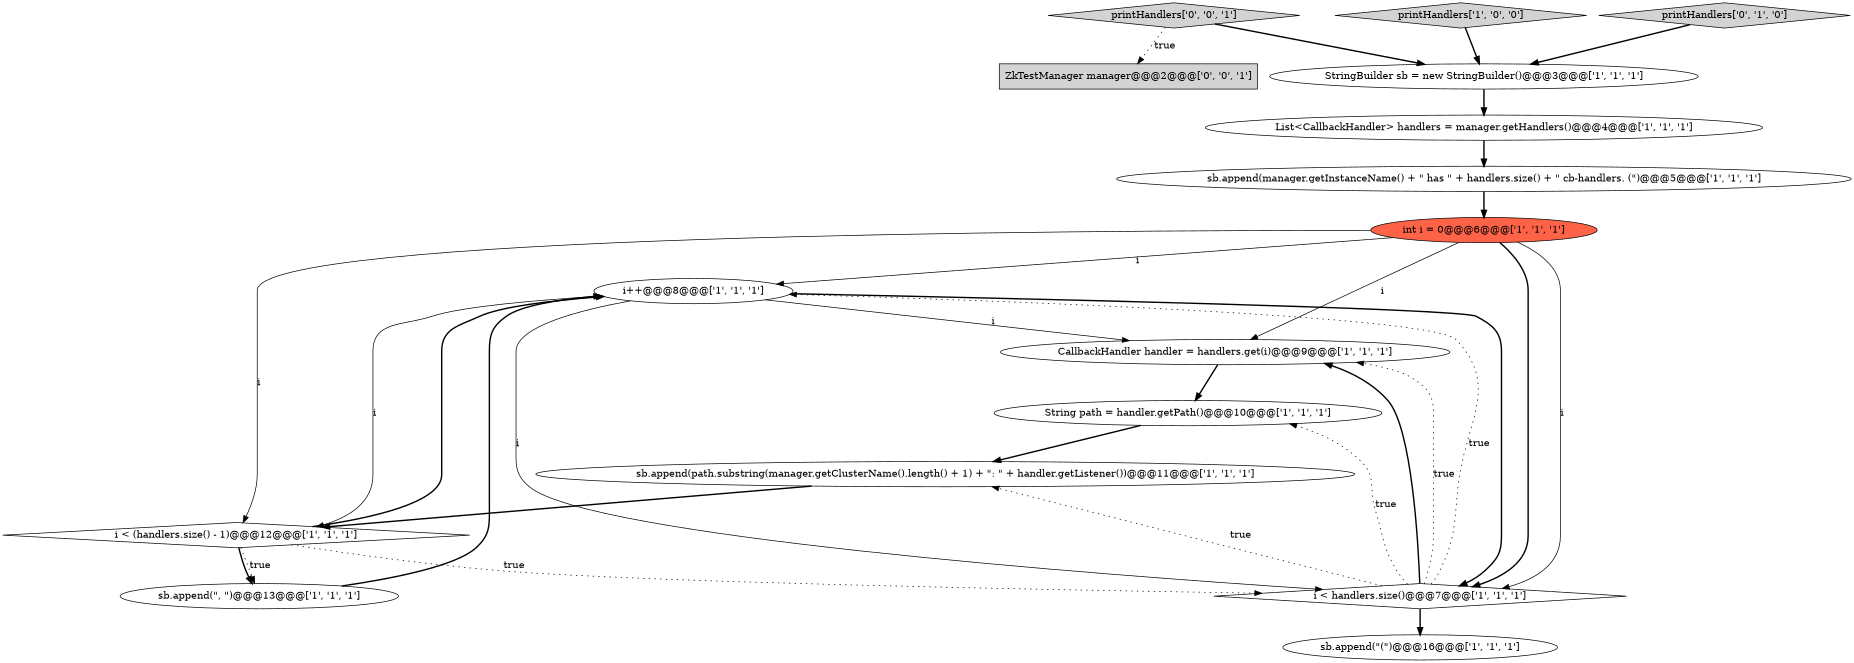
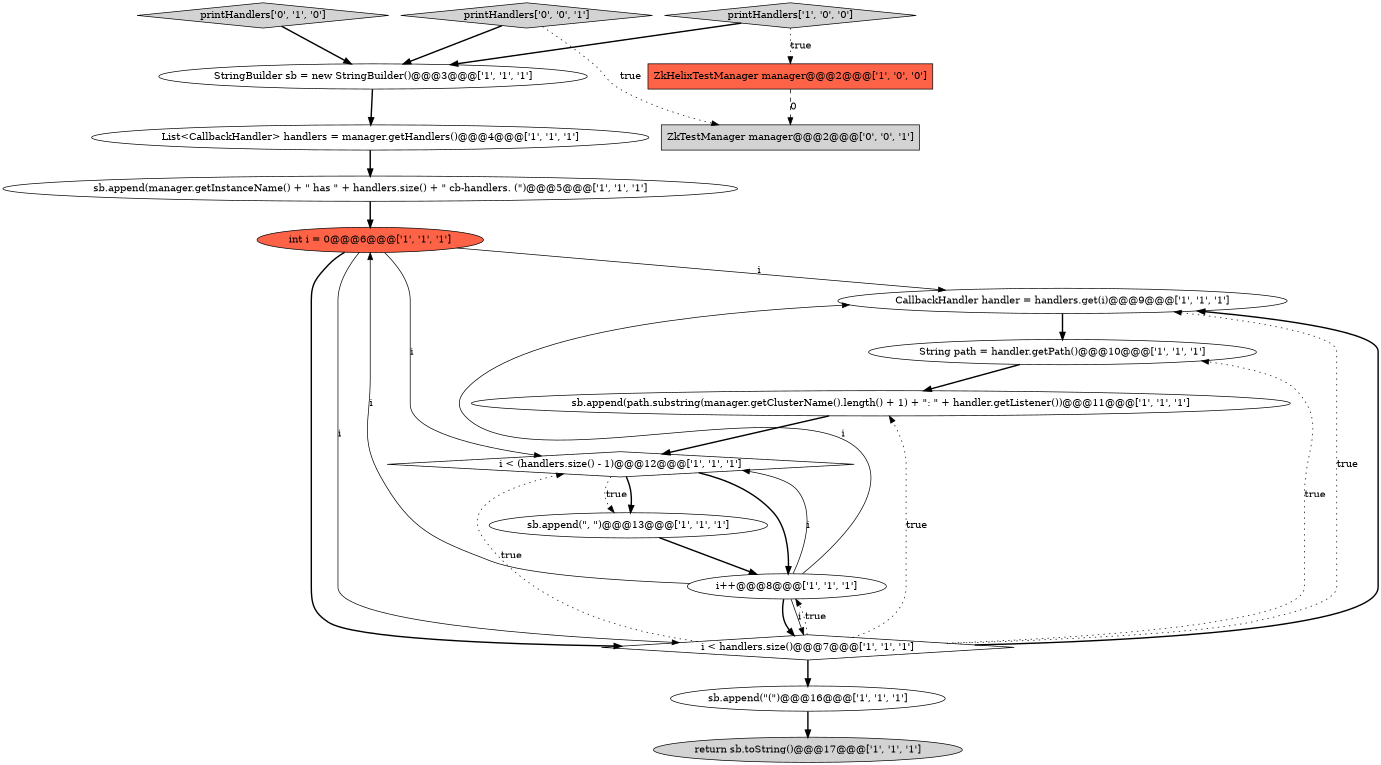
node "ZkHelixTestManager manager@@@2@@@['1', '0', '0']": added
edge "int i = 0@@@6@@@['1', '1', '1']" -> "i++@@@8@@@['1', '1', '1']": reversed
edge "i < (handlers.size() - 1)@@@12@@@['1', '1', '1']" -> "i < handlers.size()@@@7@@@['1', '1', '1']": reversed
node "return sb.toString()@@@17@@@['1', '1', '1']": added
